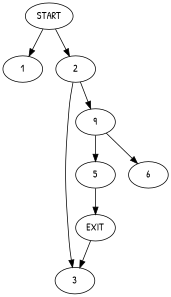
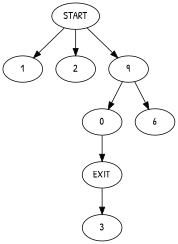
edge "2" -> "9": now "START" -> "9"
edge "2" -> "3": removed
node "5": label "5" -> "0"
